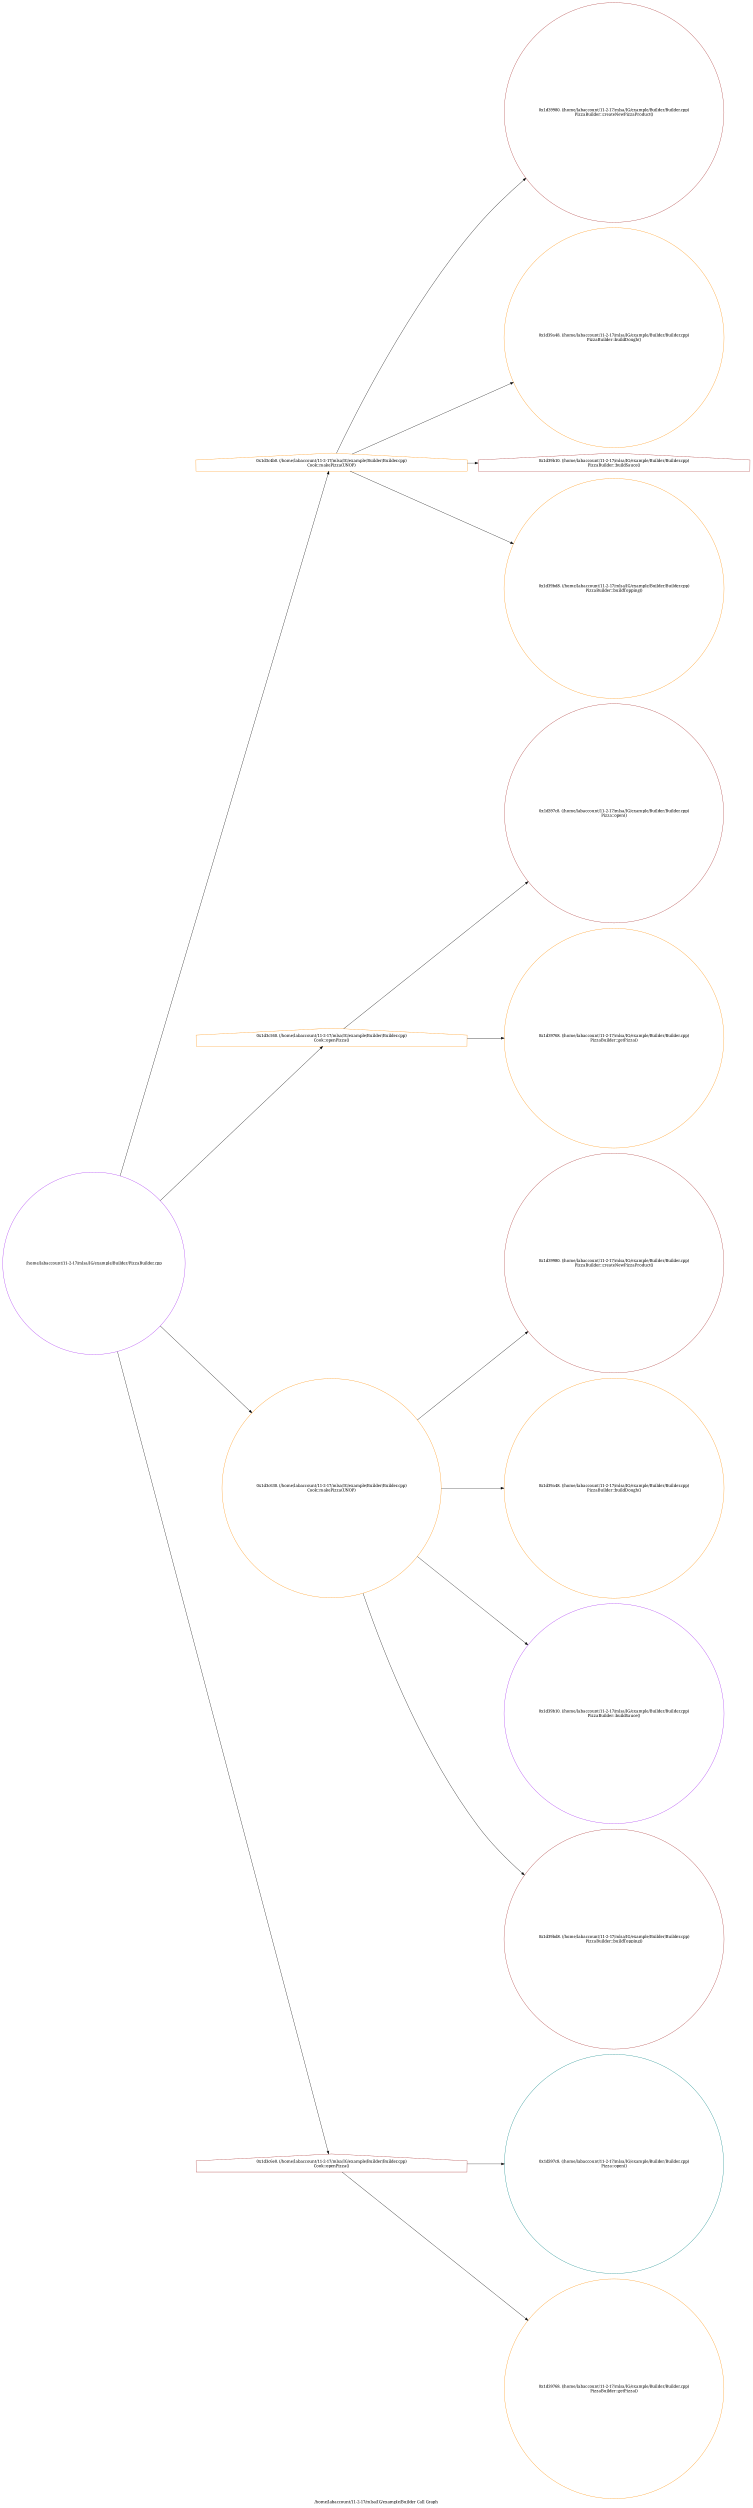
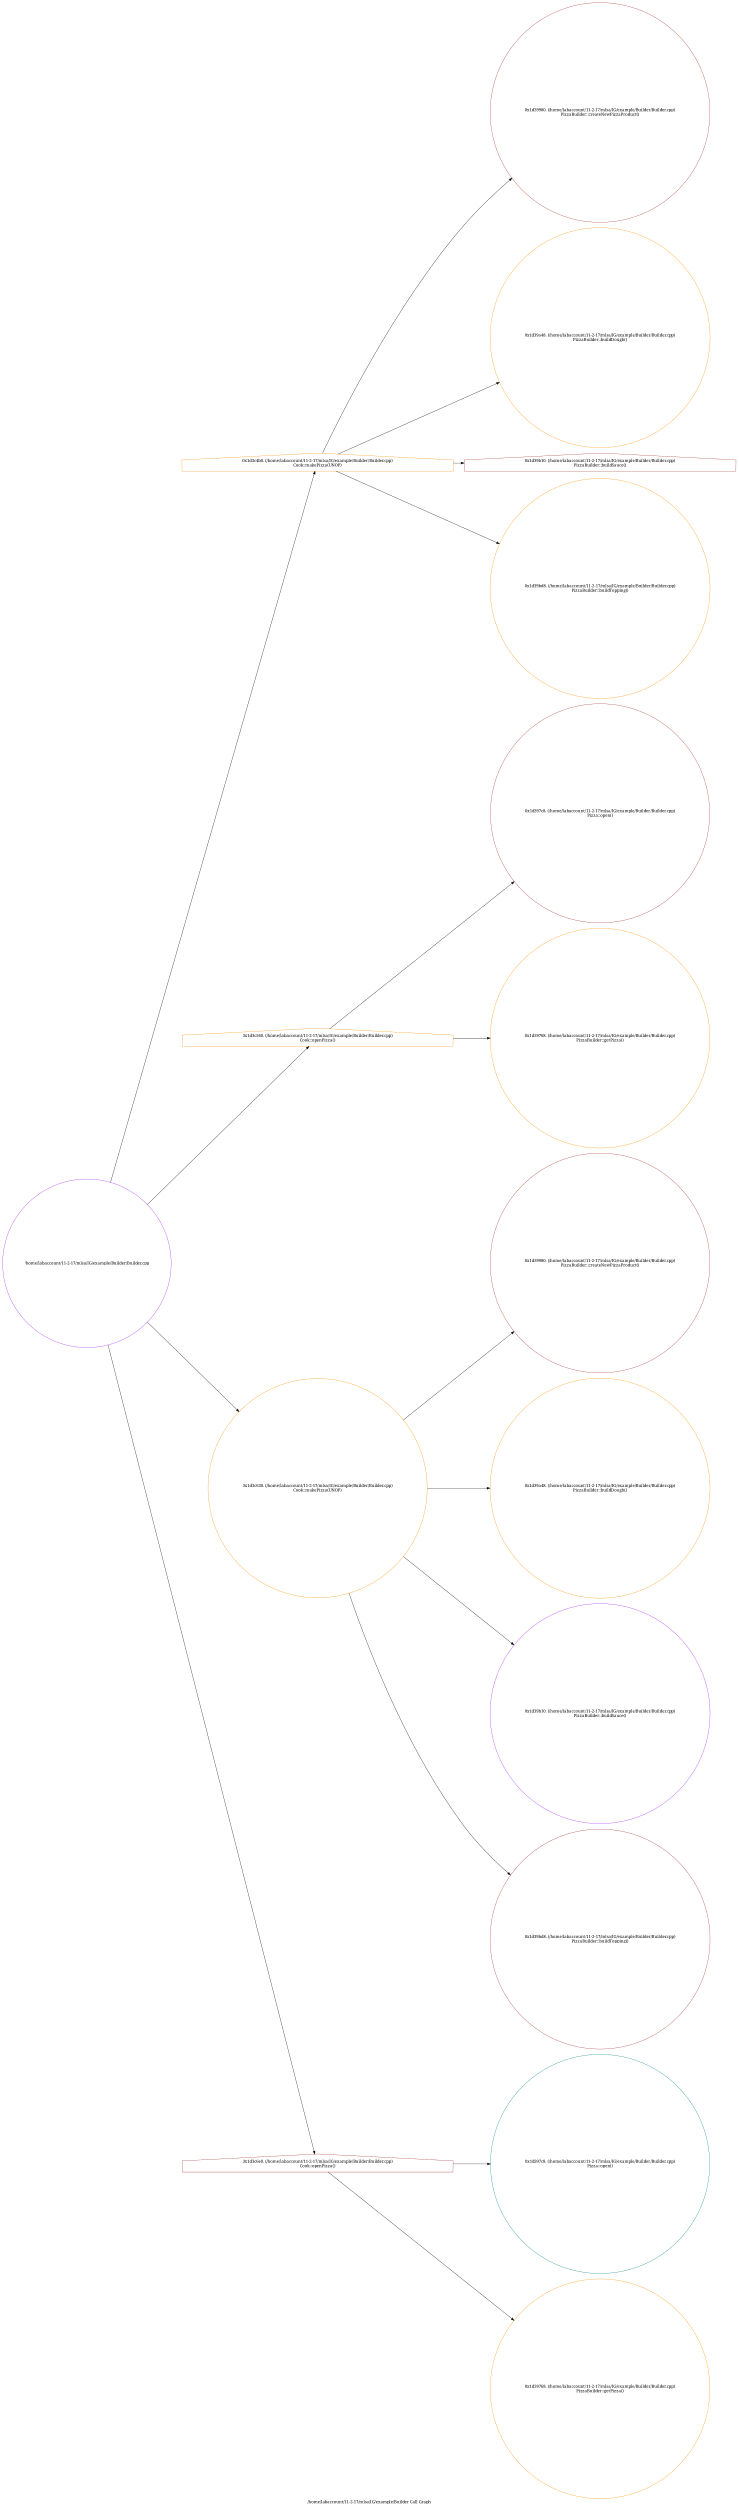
node "/home/labaccount/11-2-17/mlsa/IG/example/Builder/PizzaBuilder.cpp": label "/home/labaccount/11-2-17/mlsa/IG/example/Builder/PizzaBuilder.cpp" -> "/home/labaccount/11-2-17/mlsa/IG/example/Builder/Builder.cpp"
